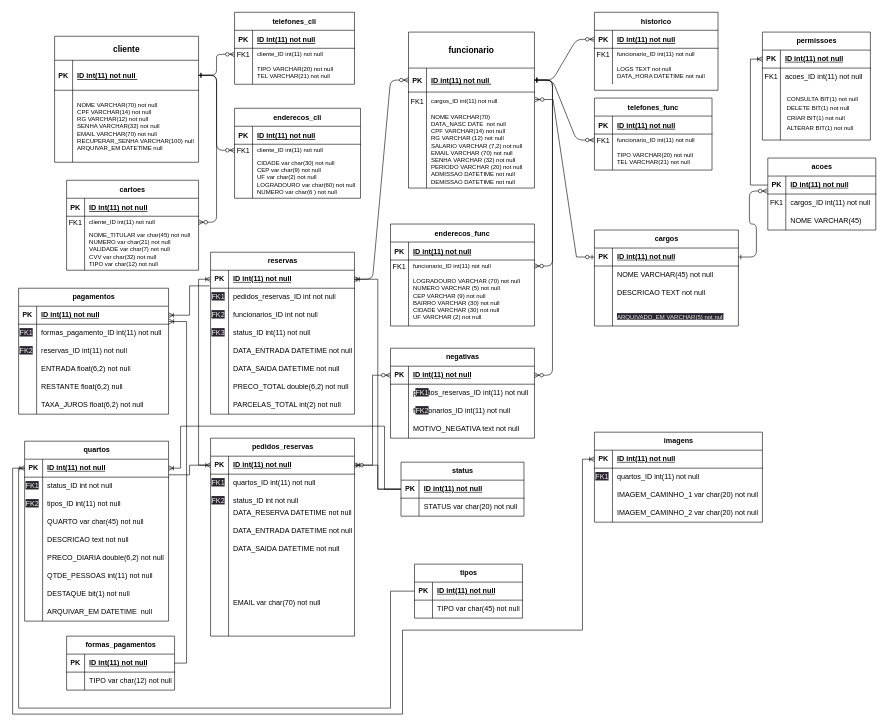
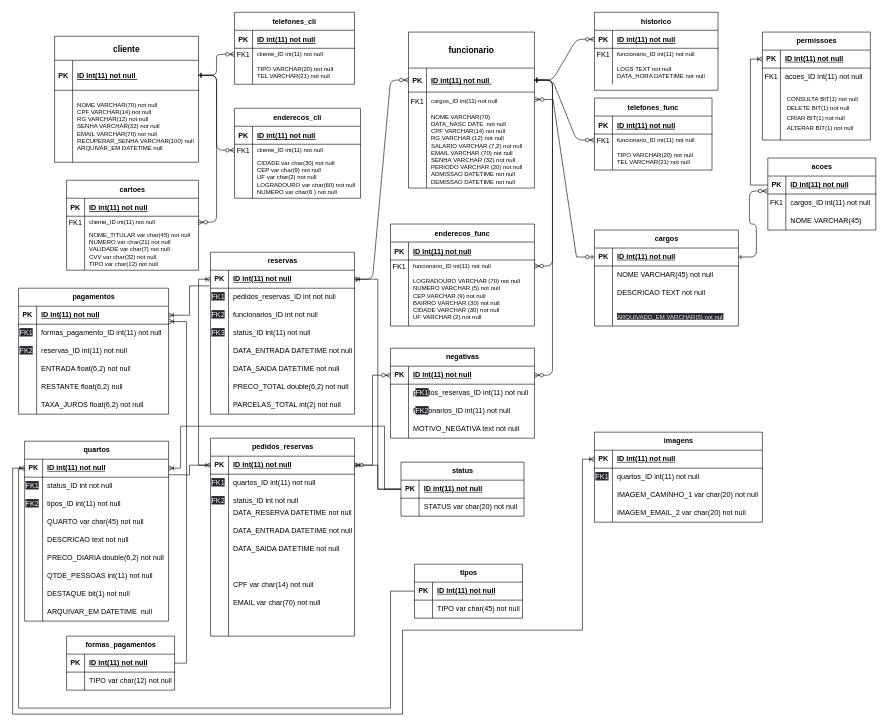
node "IMAGEM_CAMINHO_2 var char(20) not null": label "IMAGEM_CAMINHO_2 var char(20) not null" -> "IMAGEM_EMAIL_2 var char(20) not null"
node "CPF var char(14) not null": added
